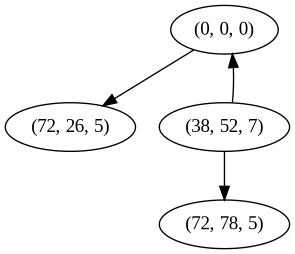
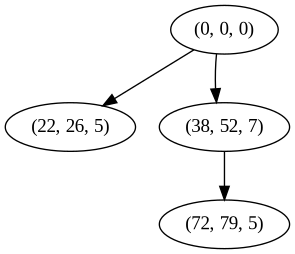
edge "(38, 52, 7)" -> "(0, 0, 0)": reversed
node "(72, 26, 5)": label "(72, 26, 5)" -> "(22, 26, 5)"
node "(72, 78, 5)": label "(72, 78, 5)" -> "(72, 79, 5)"
